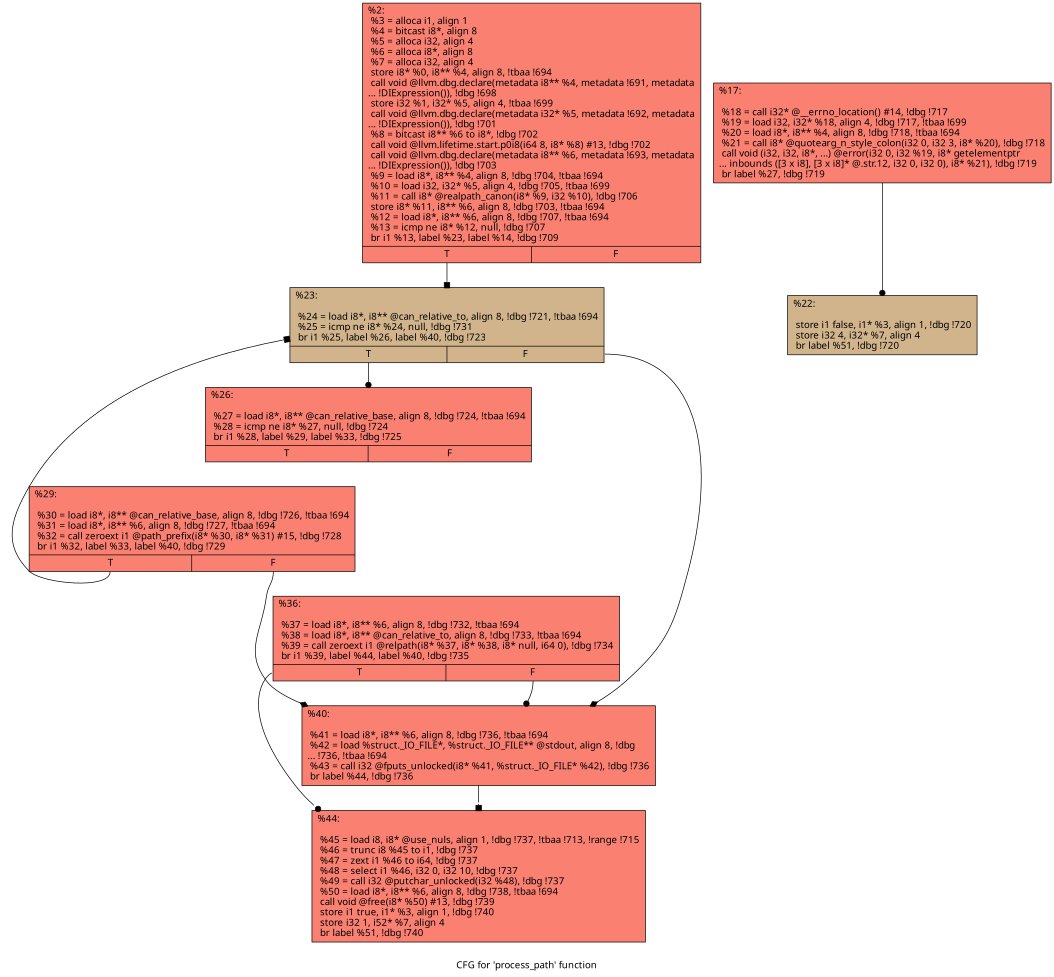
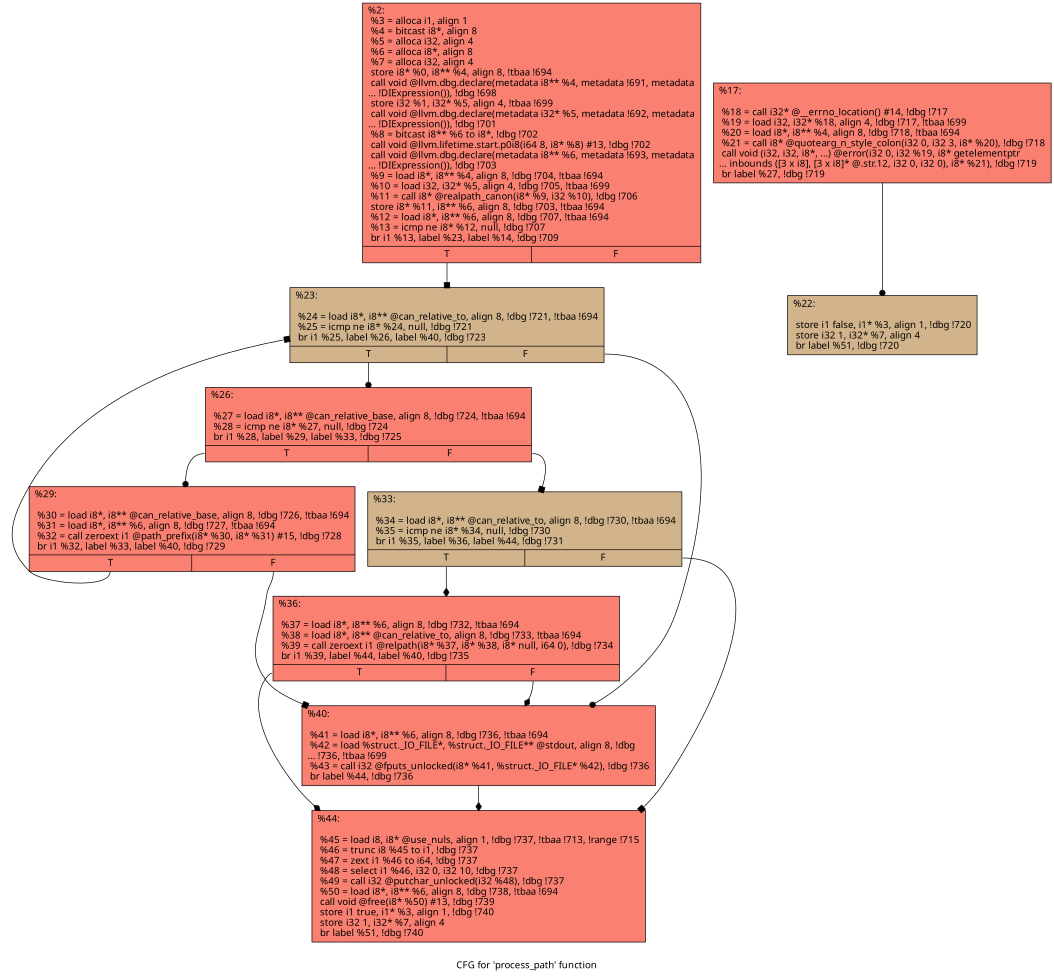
node "%23:": text "%25 = icmp ne i8* %24, null, !dbg !731" -> "%25 = icmp ne i8* %24, null, !dbg !721"
node "%22:": text "store i32 4, i32* %7, align 4" -> "store i32 1, i32* %7, align 4"
edge "%26:" -> "%29:": added
edge "%23:" -> "%40:": arrowhead diamond -> dot
node "%33:": added
edge "%29:" -> "%40:": arrowhead diamond -> box
edge "%36:" -> "%40:": arrowhead dot -> diamond
edge "%36:" -> "%44:": arrowhead dot -> diamond
node "%40:": text "... !736, !tbaa !694" -> "... !736, !tbaa !699"
edge "%40:" -> "%44:": arrowhead box -> diamond
node "%44:": text "store i32 1, i52* %7, align 4" -> "store i32 1, i32* %7, align 4"
